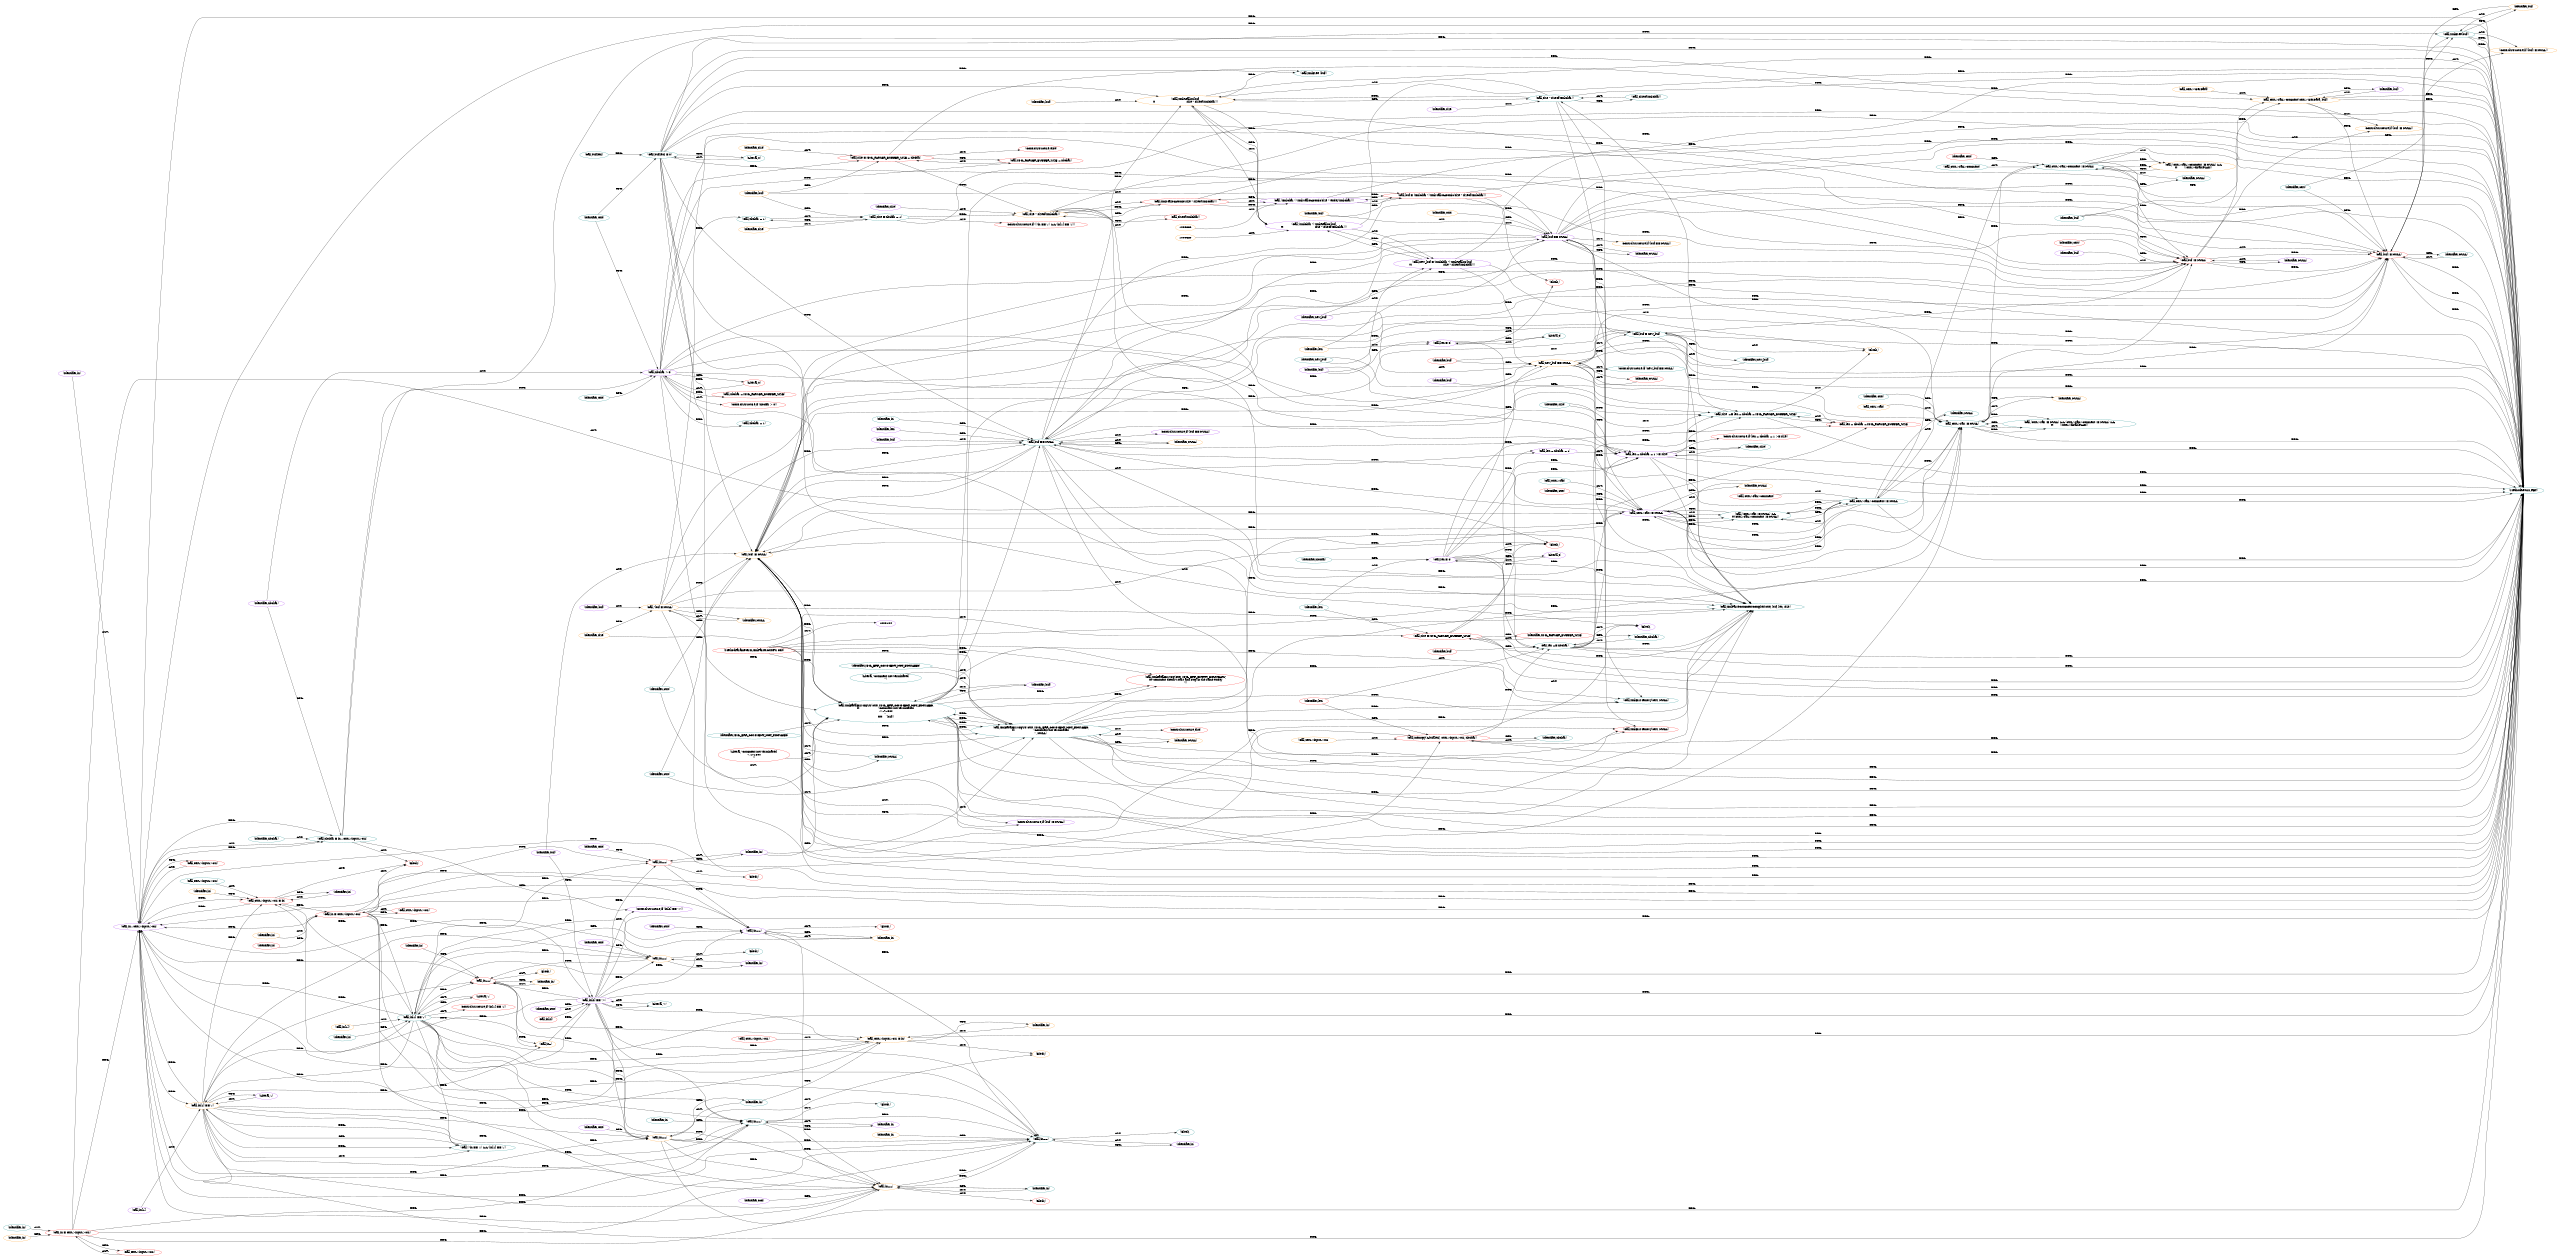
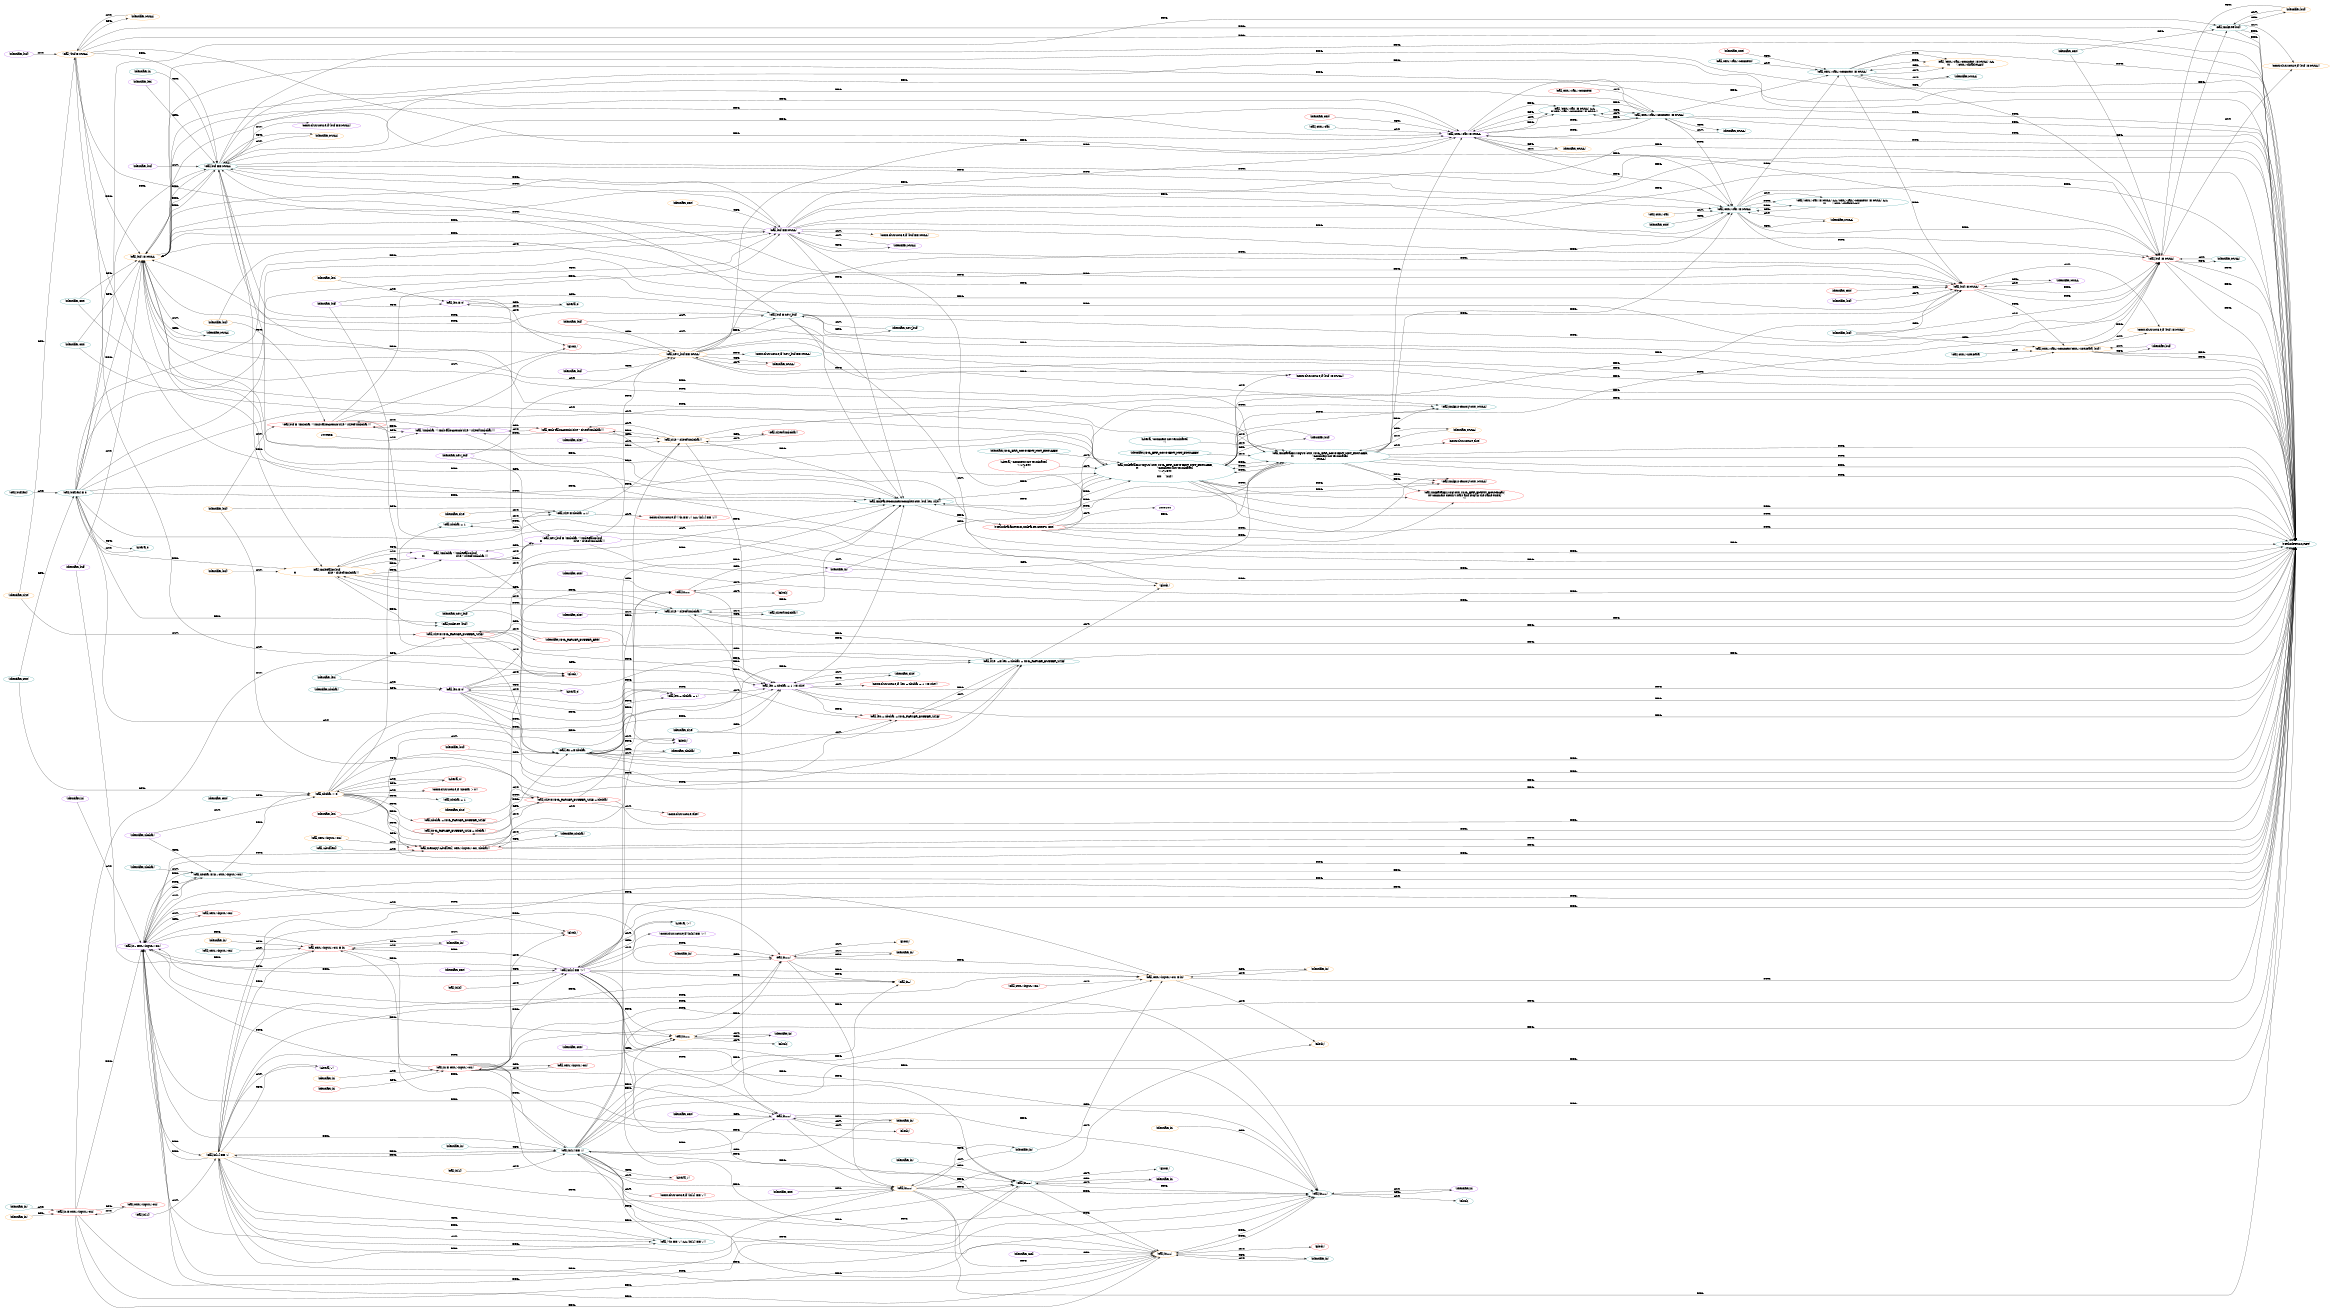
node "(Call,ctxt->userData)": color darkorange -> teal
edge "(Call,size = nbchar + 1)" -> "(MethodReturn,RET)": removed, label "DDG:"
edge "(Call,buf[len])" -> "(Call,buf[len] = 0)": label "DDG: " -> "AST: "
edge "(Call,nbchar > 0)" -> "(Call,size = XML_PARSER_BUFFER_SIZE + nbchar)": now "(Call,nbchar + XML_PARSER_BUFFER_SIZE)" -> "(Call,size = XML_PARSER_BUFFER_SIZE + nbchar)"
node "(Call,(xmlChar *) xmlMallocAtomic(size * entity(xmlChar)))": label "(Call,(xmlChar *) xmlMallocAtomic(size * entity(xmlChar)))" -> "(Call,(xmlChar *) xmlMallocAtomic(size * sizeof(xmlChar)))"
node "1000380": removed
edge "(Call,new_buf == NULL)" -> "(Call,buf = new_buf)": label "AST: " -> "DDG: "
edge "(Call,new_buf == NULL)" -> "(ControlStructure,if (new_buf == NULL))": label "AST: " -> "DDG: "
node "(Call,nbchar > 0)": color purple -> darkorange
edge "(Call,nbchar > 0)" -> "(Call,len + nbchar + 1 >= size)": label "CFG: " -> "DDG: "
edge "(Call,size  += len + nbchar + XML_PARSER_BUFFER_SIZE)" -> "(Call,len + nbchar + XML_PARSER_BUFFER_SIZE)": label "CFG: " -> "DDG: "
edge "(Call,len + nbchar + 1 >= size)" -> "(Call,size  += len + nbchar + XML_PARSER_BUFFER_SIZE)": now "(Call,len + nbchar + 1 >= size)" -> "(Call,len + nbchar + XML_PARSER_BUFFER_SIZE)"
edge "(Call,len + nbchar + 1 >= size)" -> "(ControlStructure,if (len + nbchar + 1 >= size))": label "DDG: " -> "AST: "
edge "(Call,nbchar > 0)" -> "(Call,len + nbchar + 1)": label "AST: " -> "DDG: "
edge "(MethodParameterIn,xmlParserCtxtPtr ctxt)" -> "(Call,xmlParseCommentComplex(ctxt, buf, len, size))": reversed
node "(Identifier,XML_PARSER_BUFFER_SIZE)": label "(Identifier,XML_PARSER_BUFFER_SIZE)" -> "(Identifier,XML_PARSER_BUFFER_ERR)"
edge "(Call,size = XML_PARSER_BUFFER_SIZE)" -> "(Call,xmlParseCommentComplex(ctxt, buf, len, size))": label "DDG: " -> "AST: "
edge "(Call,len += nbchar)" -> "(Call,len + nbchar + 1)": added, label "DDG:"
node "(Call,&buf[len])": added
edge "(Call,nbchar = in - ctxt->input->cur)" -> "(ControlStructure,if (in[2] == '>'))": now "(Call,nbchar = in - ctxt->input->cur)" -> "(Call,in - ctxt->input->cur)"
edge "(Call,in--)" -> "(Call,in[2] == '>')": reversed
